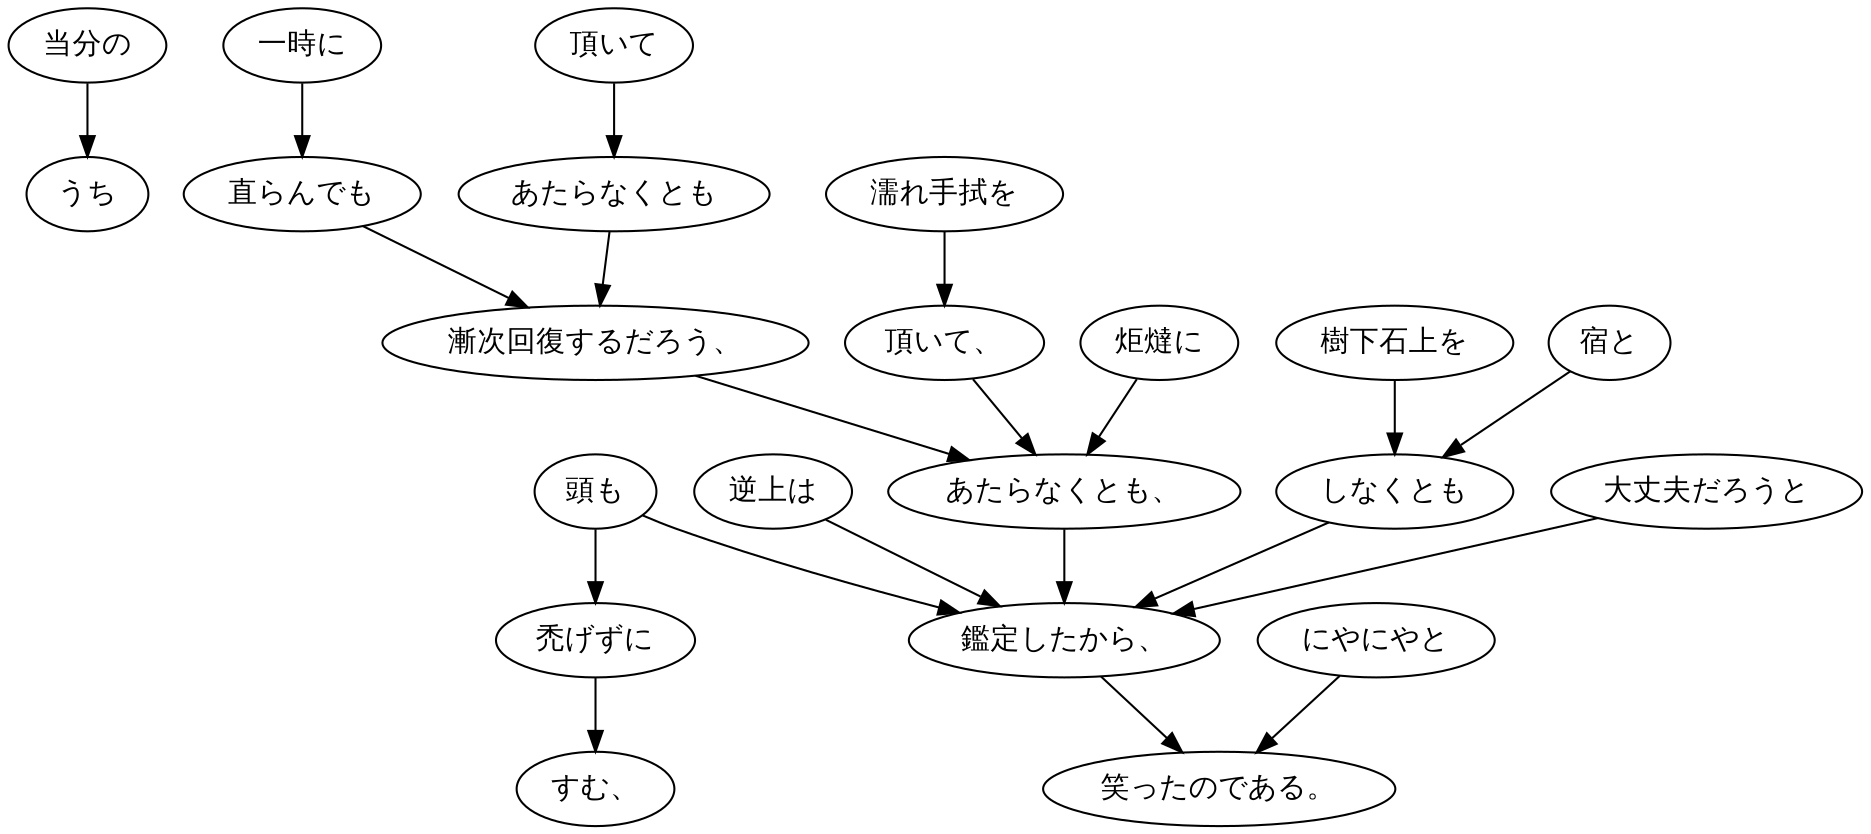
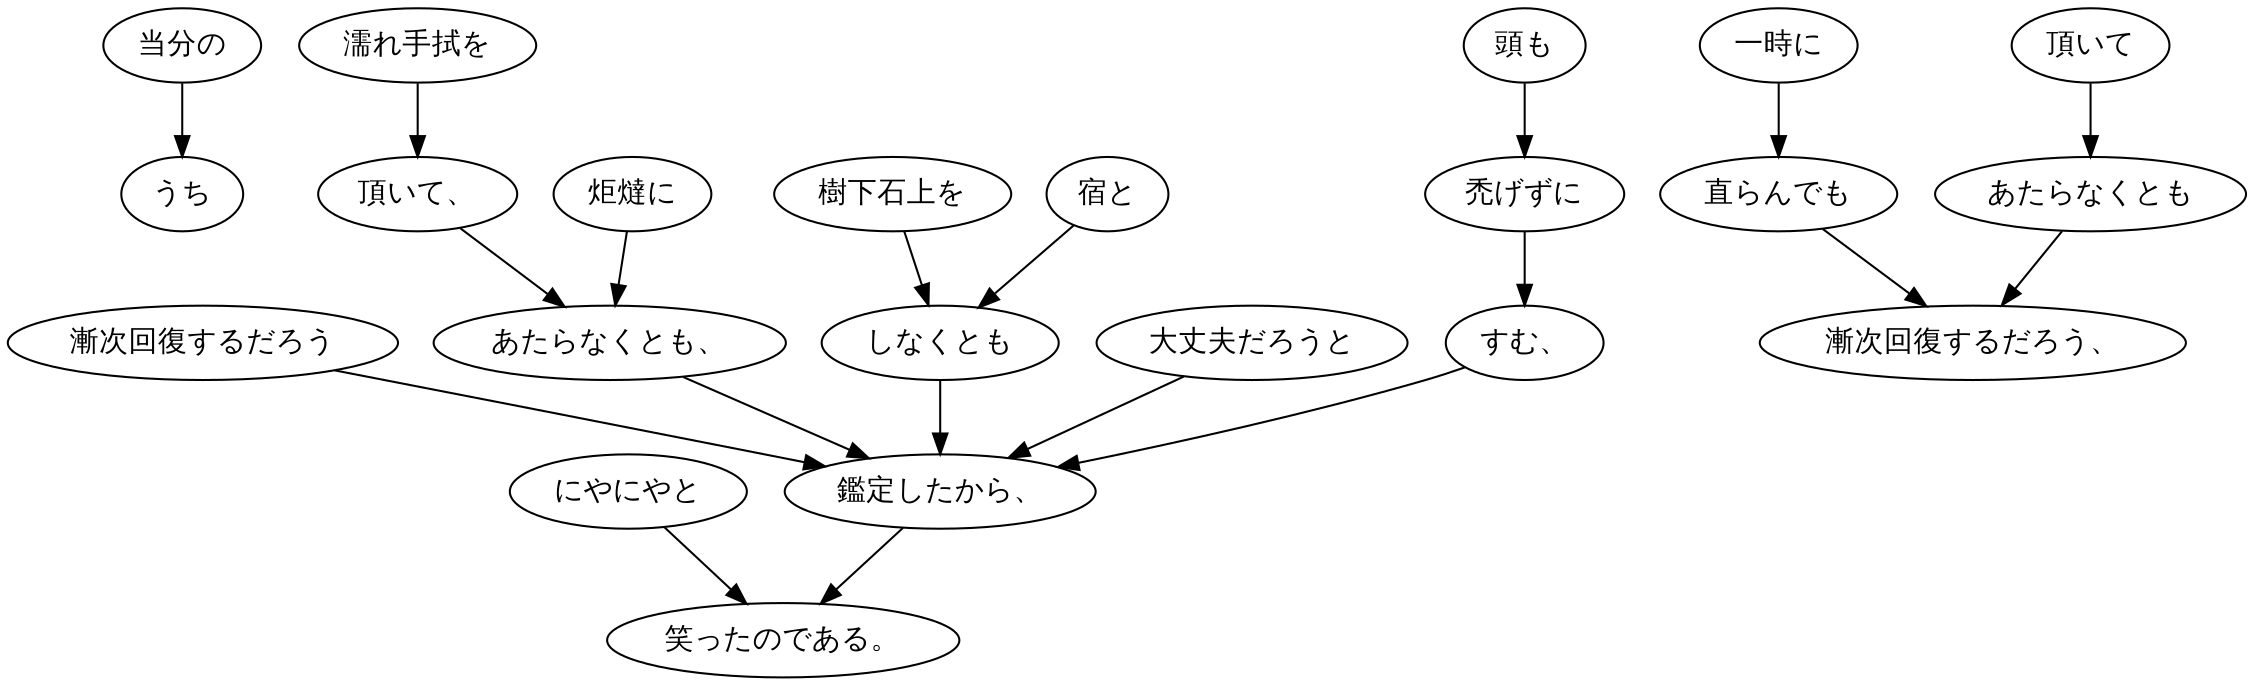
edge "漸次回復するだろう、" -> "あたらなくとも、": removed
node "逆上は": label "逆上は" -> "漸次回復するだろう"
edge "頭も" -> "鑑定したから、": now "すむ、" -> "鑑定したから、"
